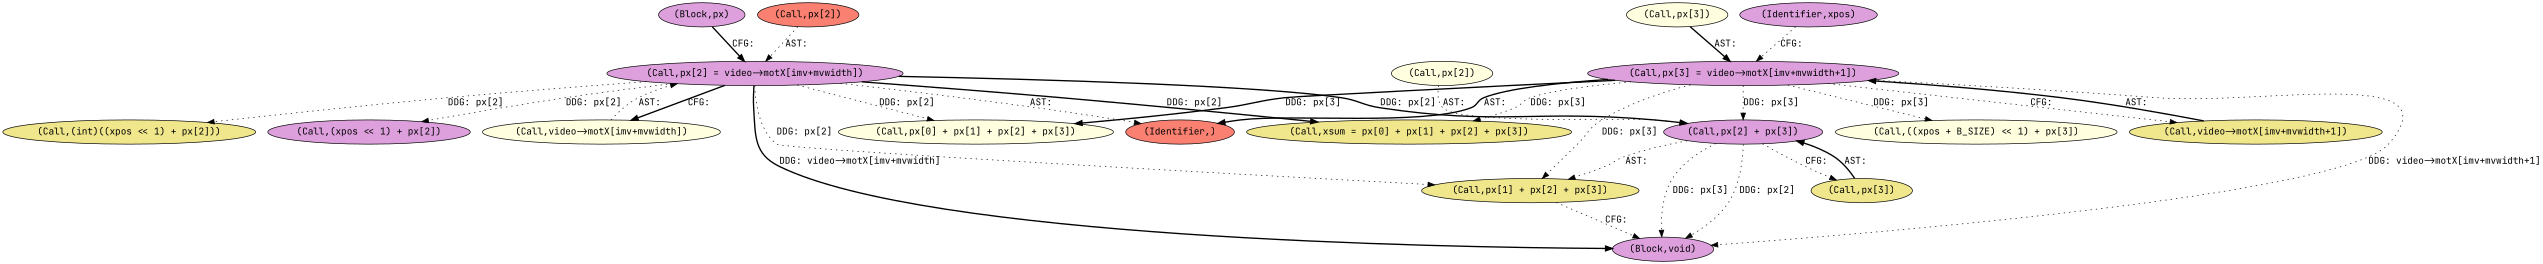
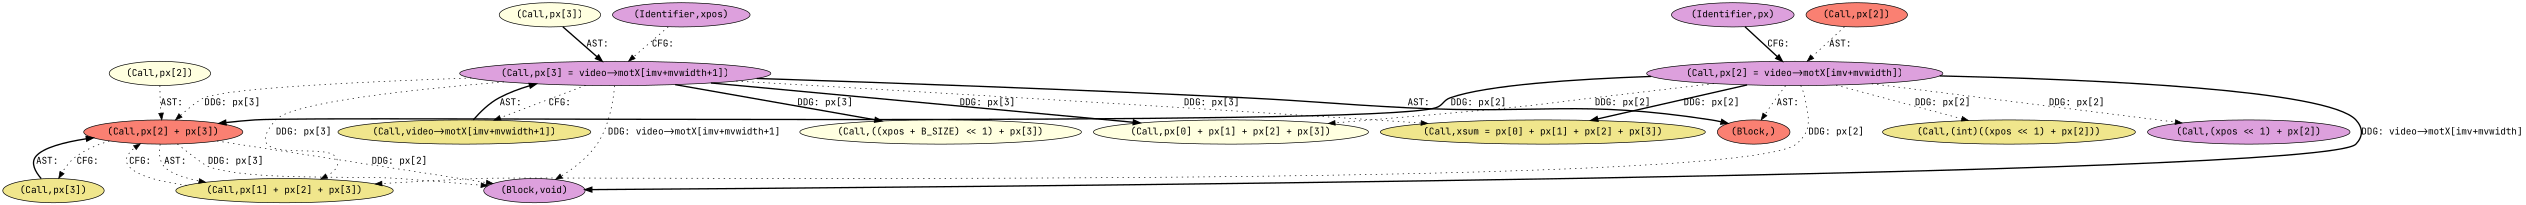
node "(Block,px)": label "(Block,px)" -> "(Identifier,px)"
edge "(Call,px[3] = video->motX[imv+mvwidth+1])" -> "(Call,((xpos + B_SIZE) << 1) + px[3])": style dotted -> bold
node "(Call,video->motX[imv+mvwidth])": removed
node "(Identifier,)": label "(Identifier,)" -> "(Block,)"
node "(Call,px[2] + px[3])": fillcolor plum -> salmon
edge "(Call,px[1] + px[2] + px[3])" -> "(Block,void)": now "(Call,px[1] + px[2] + px[3])" -> "(Call,px[2] + px[3])"
